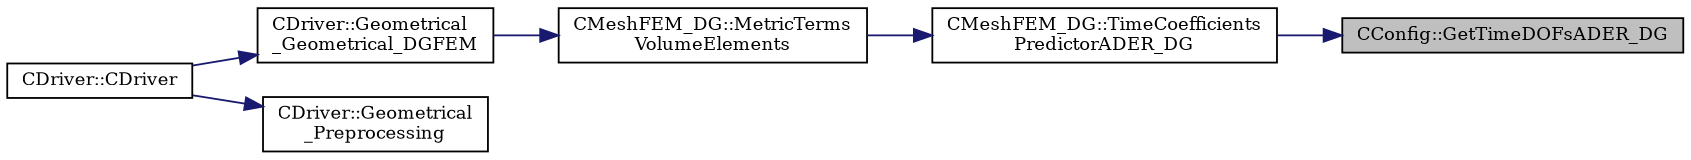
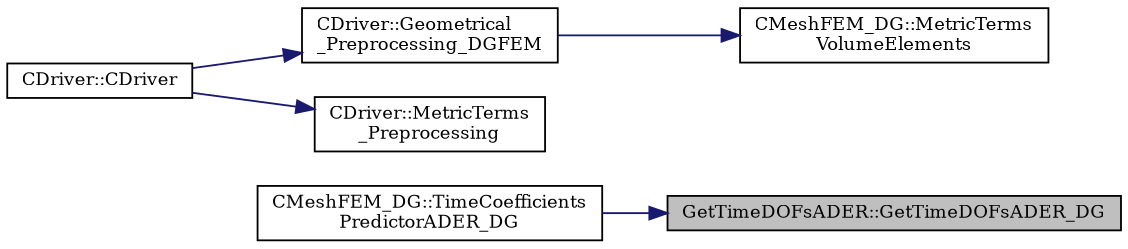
node "CDriver::Geometrical _Geometrical_DGFEM": label "CDriver::Geometrical _Geometrical_DGFEM" -> "CDriver::Geometrical _Preprocessing_DGFEM"
edge "CMeshFEM_DG::MetricTerms VolumeElements" -> "CMeshFEM_DG::TimeCoefficients PredictorADER_DG": removed
node "CConfig::GetTimeDOFsADER_DG": label "CConfig::GetTimeDOFsADER_DG" -> "GetTimeDOFsADER::GetTimeDOFsADER_DG"
node "CDriver::Geometrical _Preprocessing": label "CDriver::Geometrical _Preprocessing" -> "CDriver::MetricTerms _Preprocessing"
